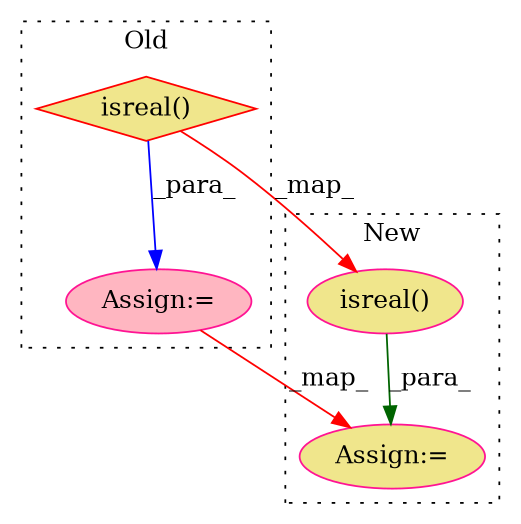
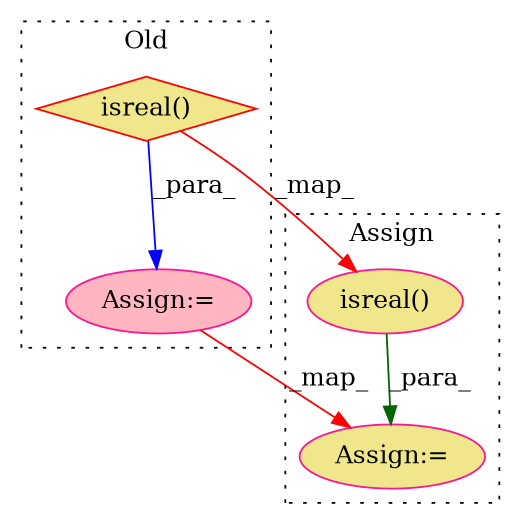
cluster "New": label "New" -> "Assign"
